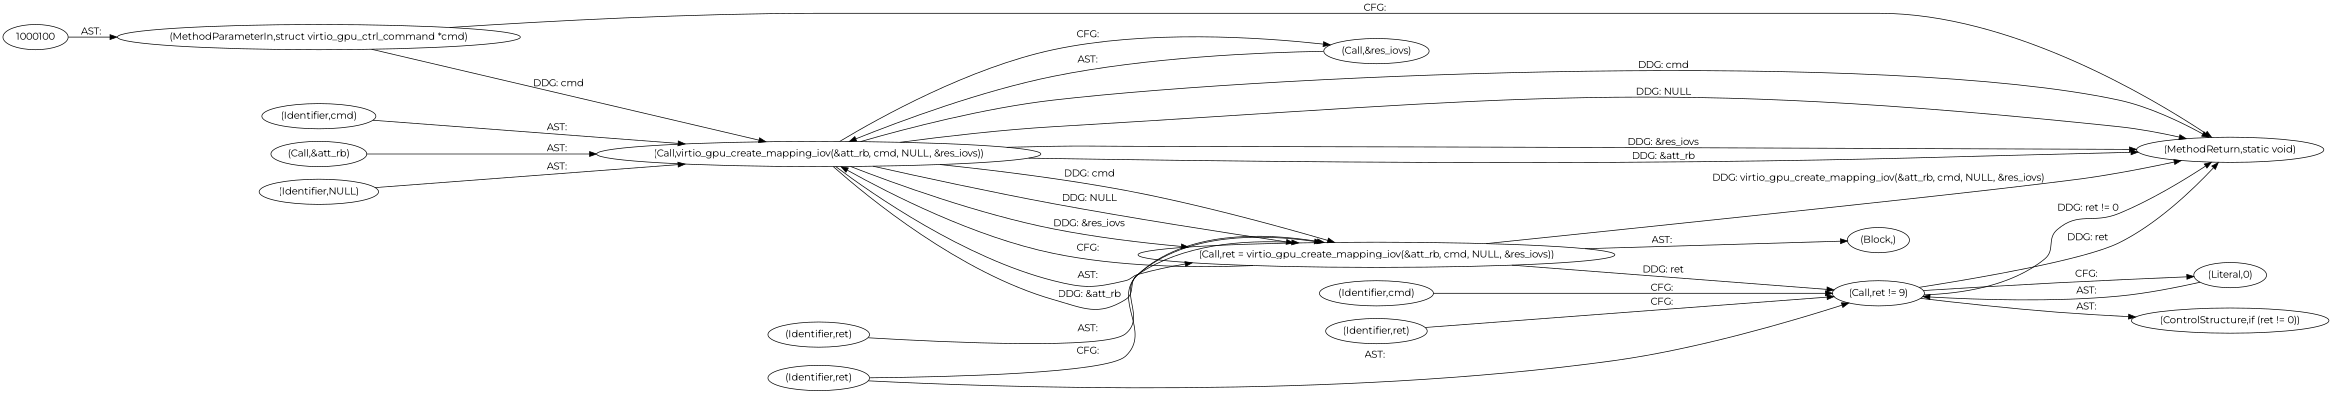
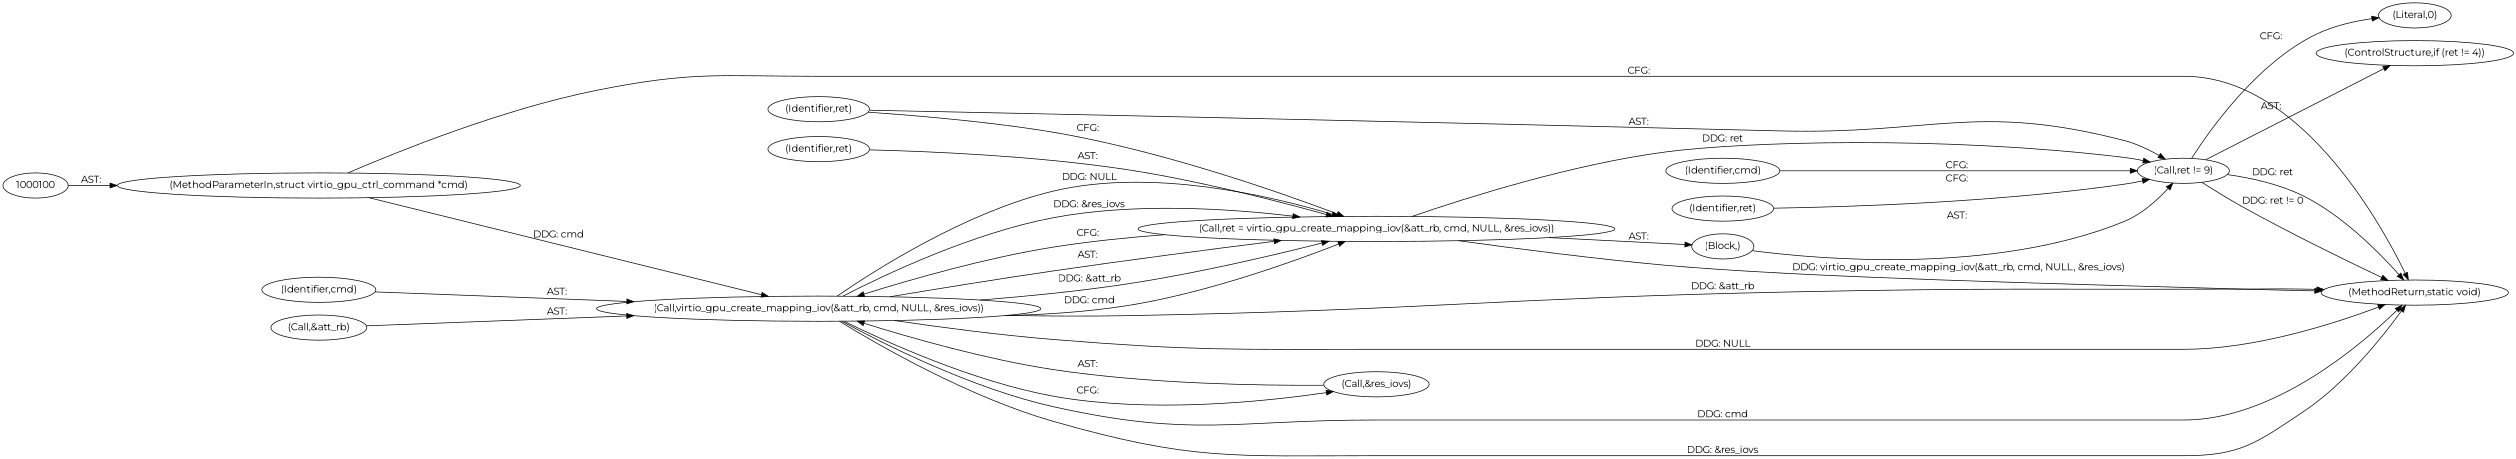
node "(Identifier,NULL)": removed
edge "(Literal,0)" -> "(Call,ret != 9)": now "(Block,)" -> "(Call,ret != 9)"
node "(ControlStructure,if (ret != 0))": label "(ControlStructure,if (ret != 0))" -> "(ControlStructure,if (ret != 4))"
